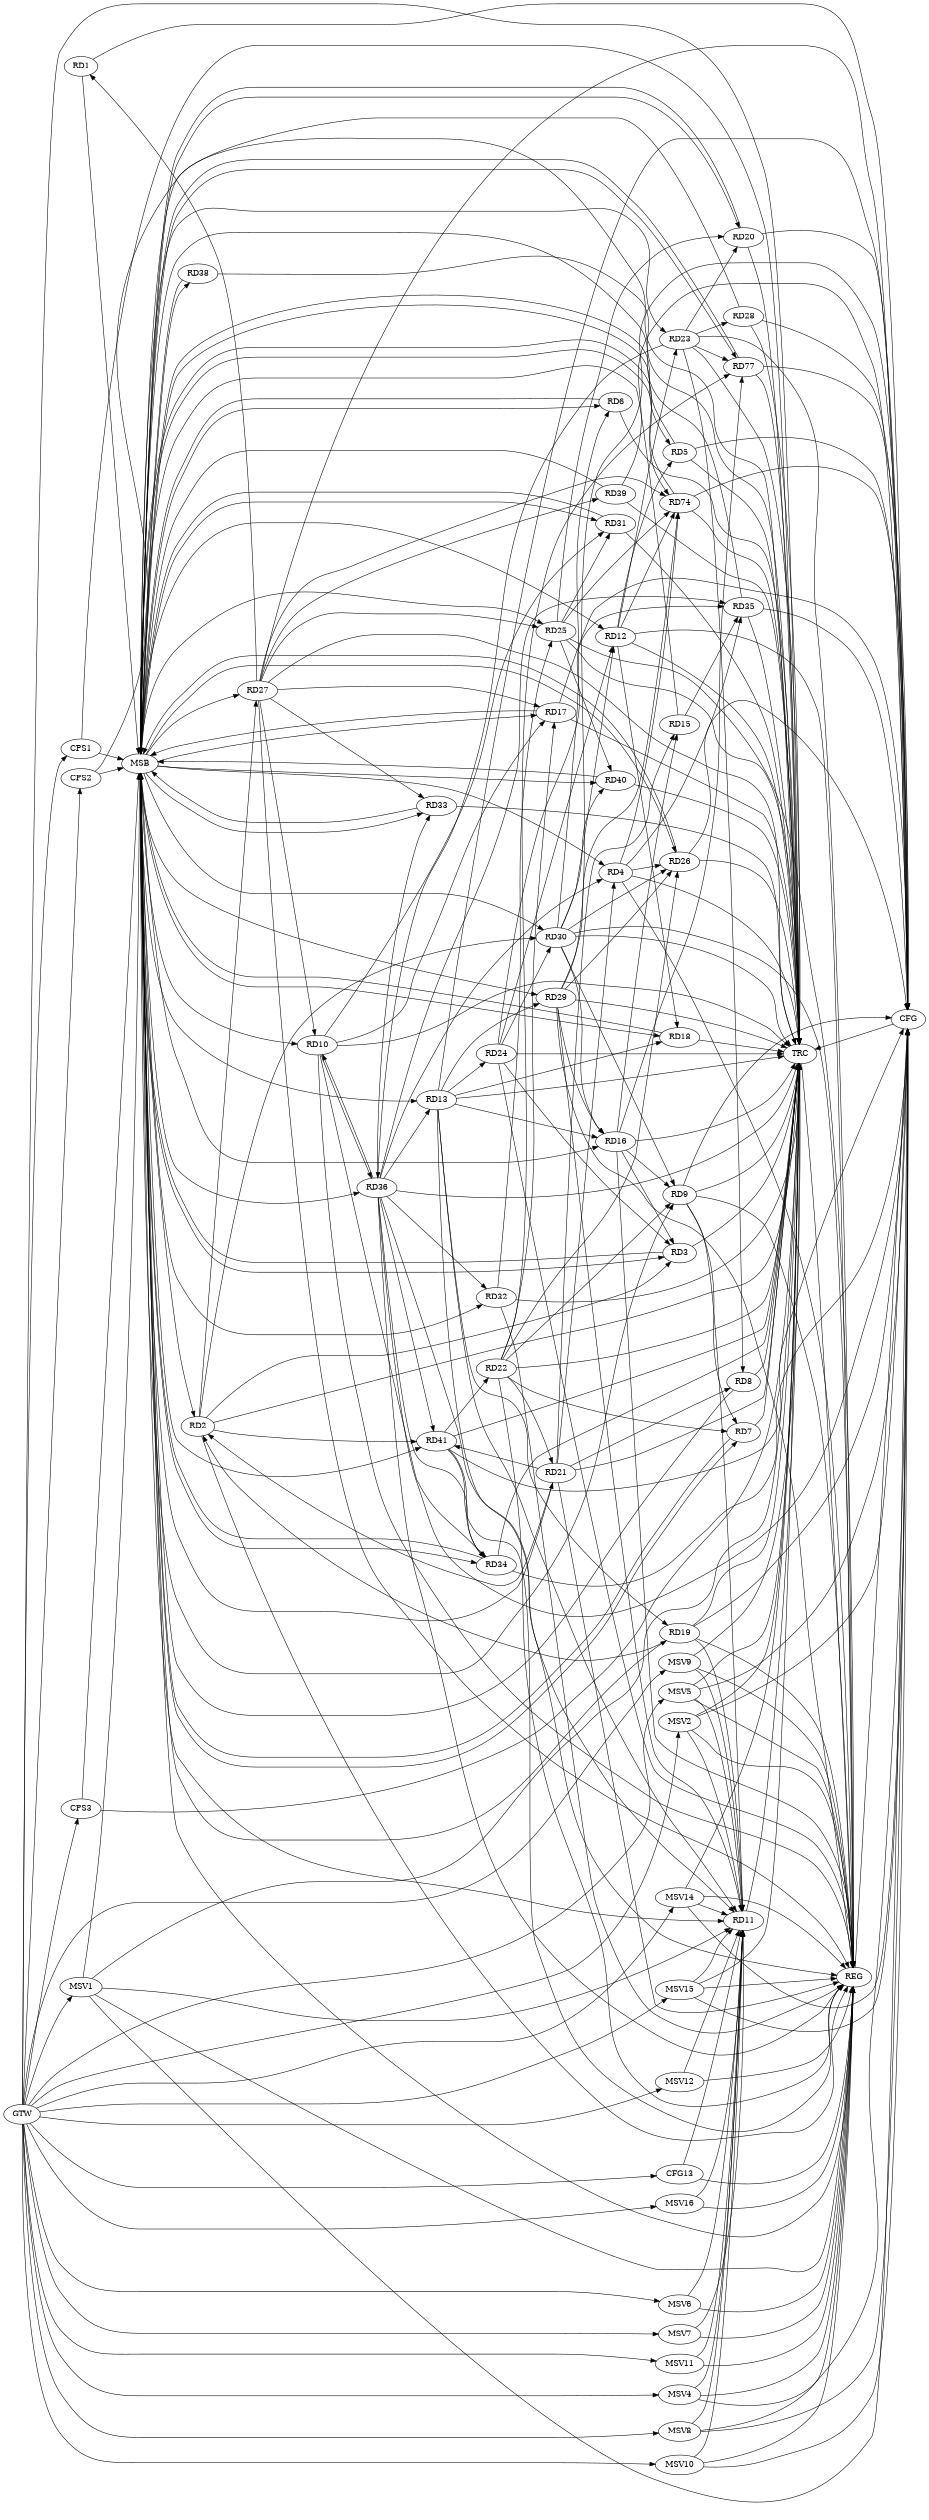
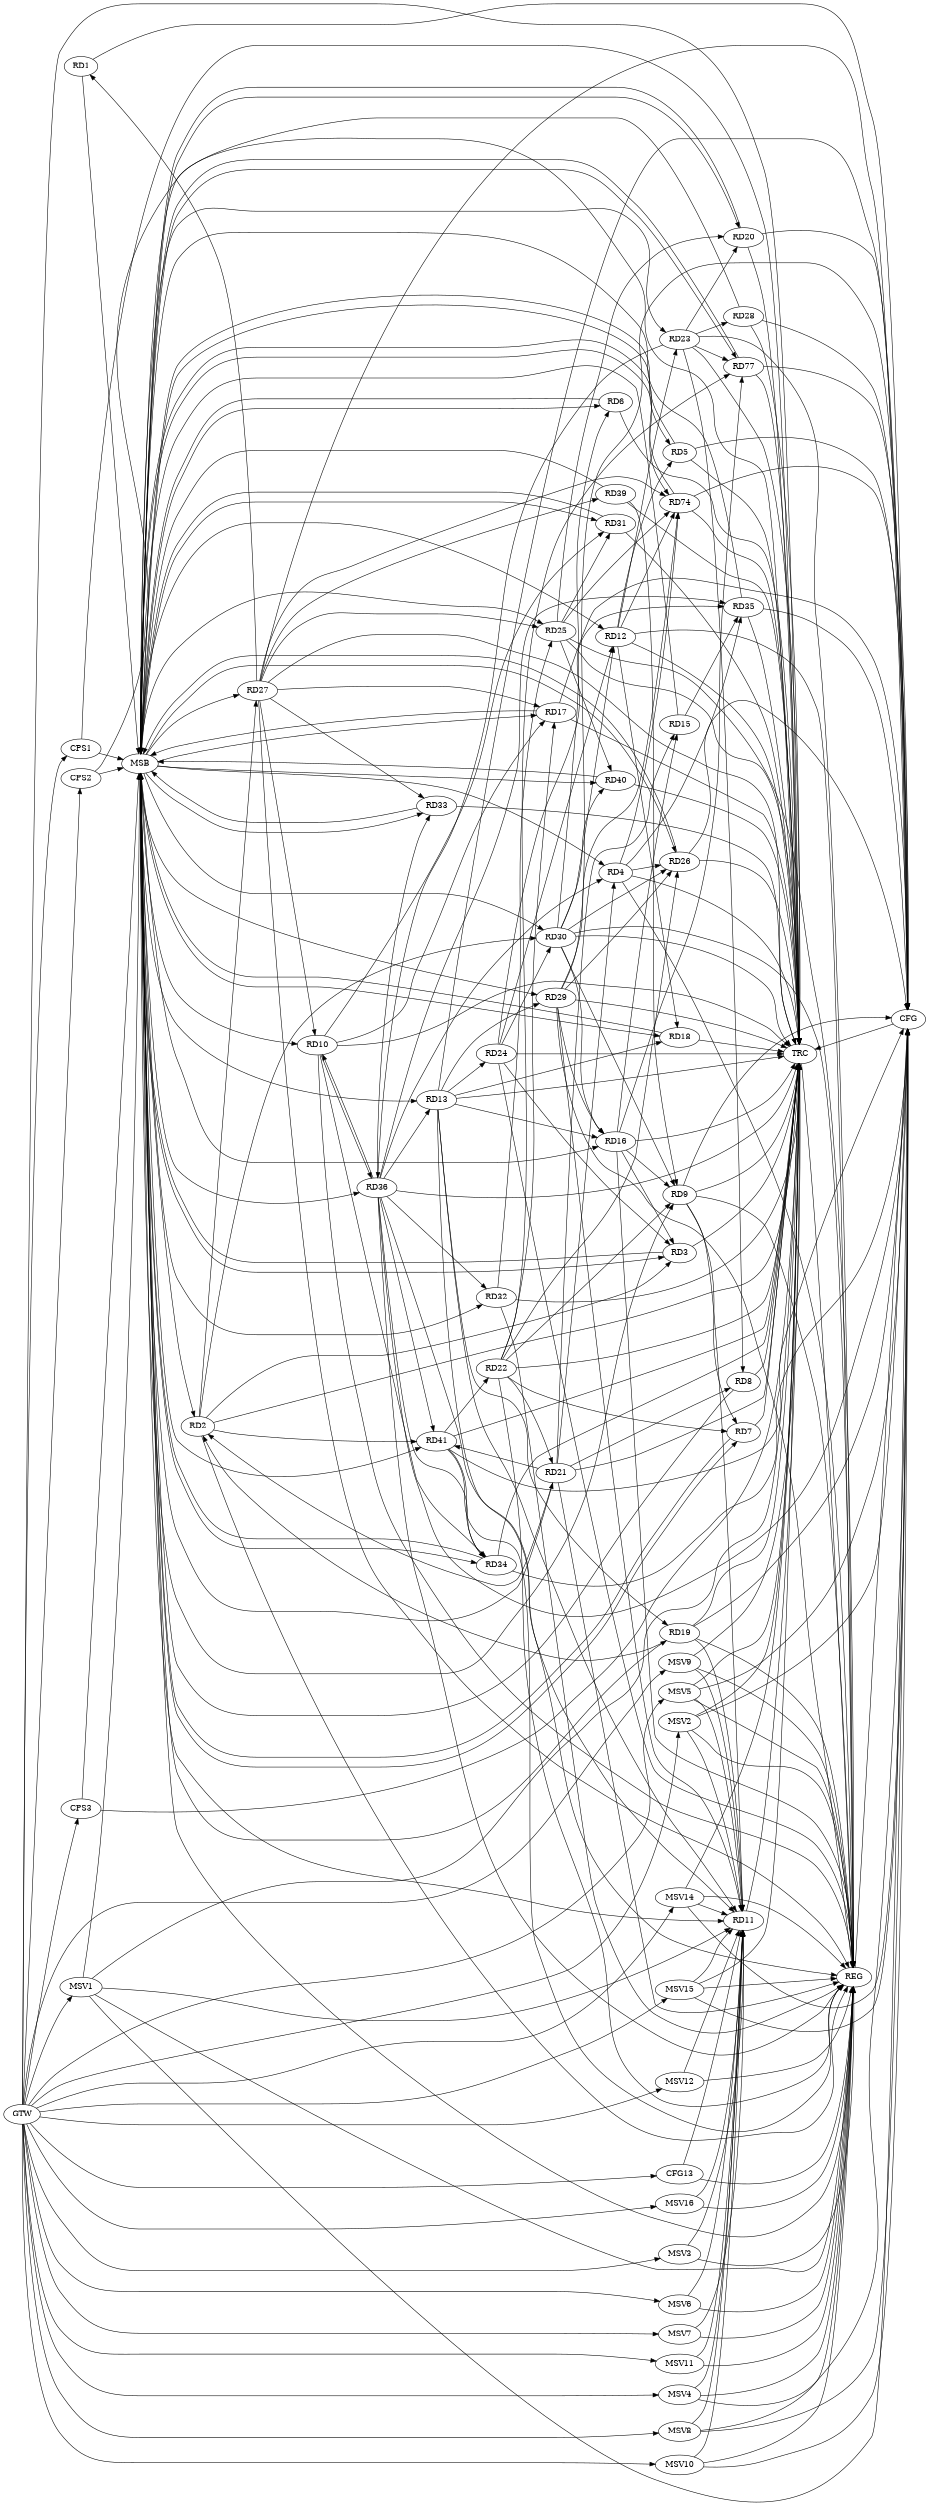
node "RD38": removed
edge "RD39" -> "CFG": now "RD39" -> "RD9"
node "MSV3": added
